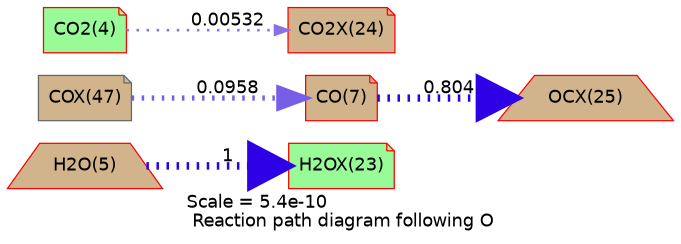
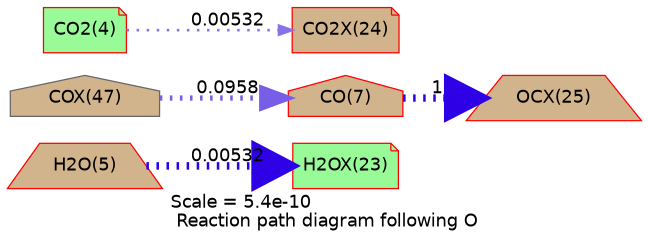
edge "CO(7)" -> "OCX(25)": label " 0.804" -> " 1"
node "COX(47)": shape note -> house
node "CO(7)": shape note -> house
edge "H2O(5)" -> "H2OX(23)": label " 1" -> " 0.00532"
